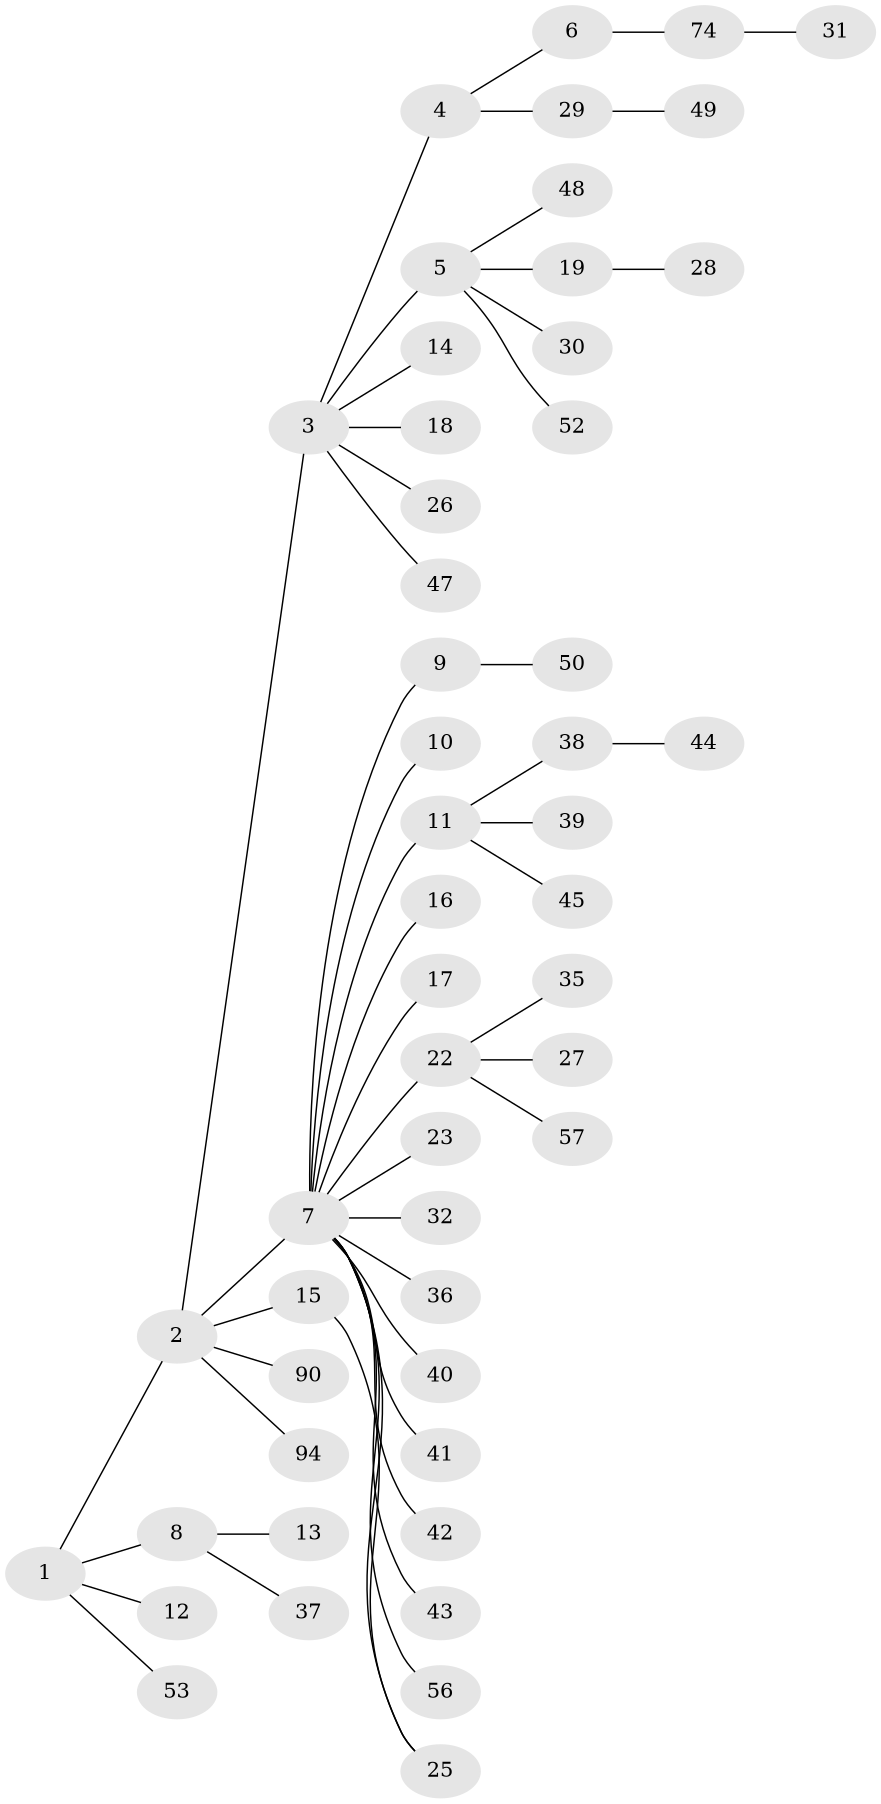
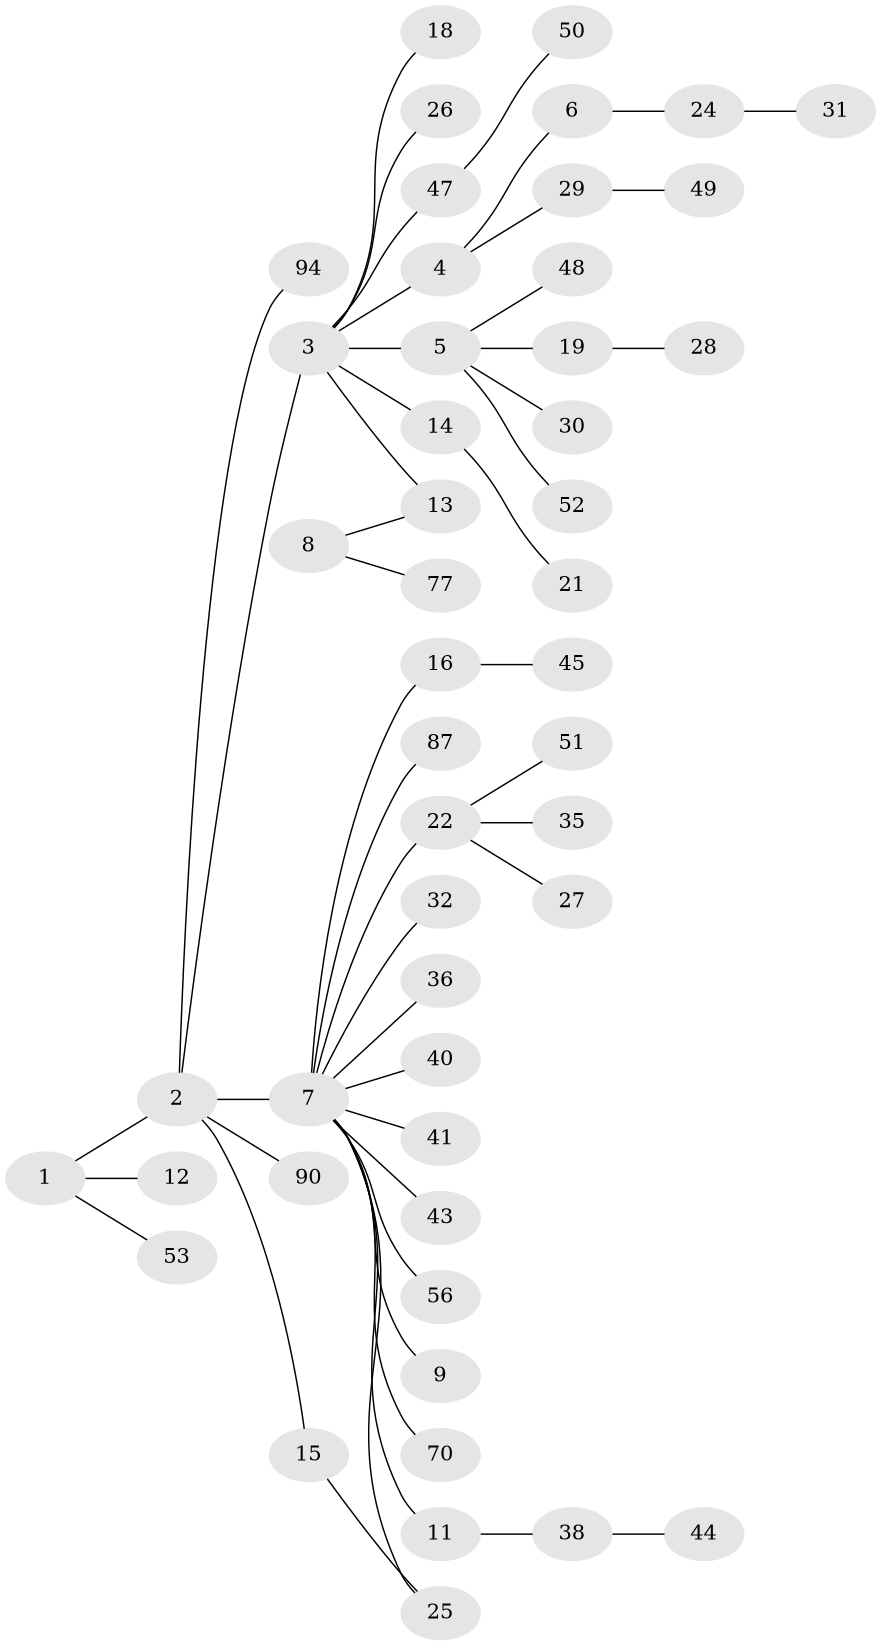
node "74": label "74" -> "24"
edge "3" -- "13": added
node "21": added
edge "9" -- "50": now "47" -- "50"
node "10": label "10" -> "70"
node "39": removed
edge "11" -- "45": now "16" -- "45"
node "17": label "17" -> "87"
node "23": removed
node "57": label "57" -> "51"
node "42": removed
edge "8" -- "1": removed
node "37": label "37" -> "77"
